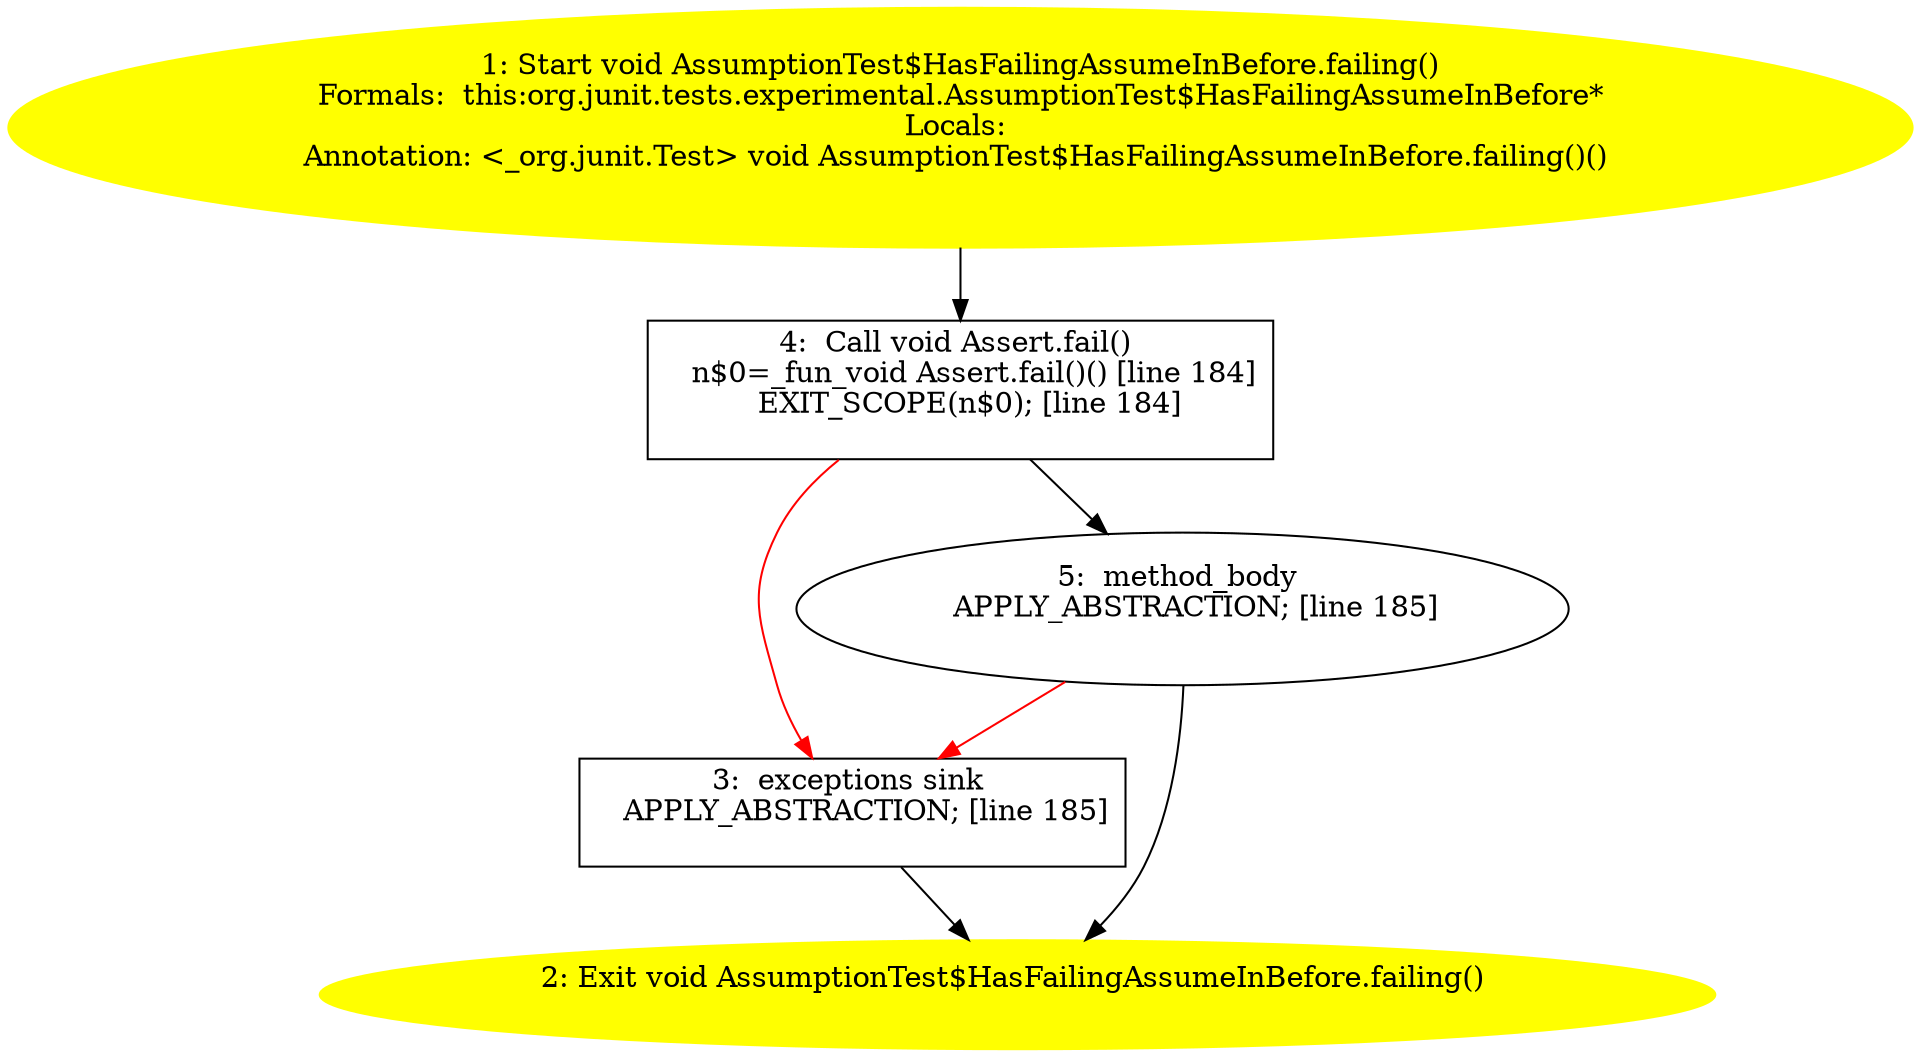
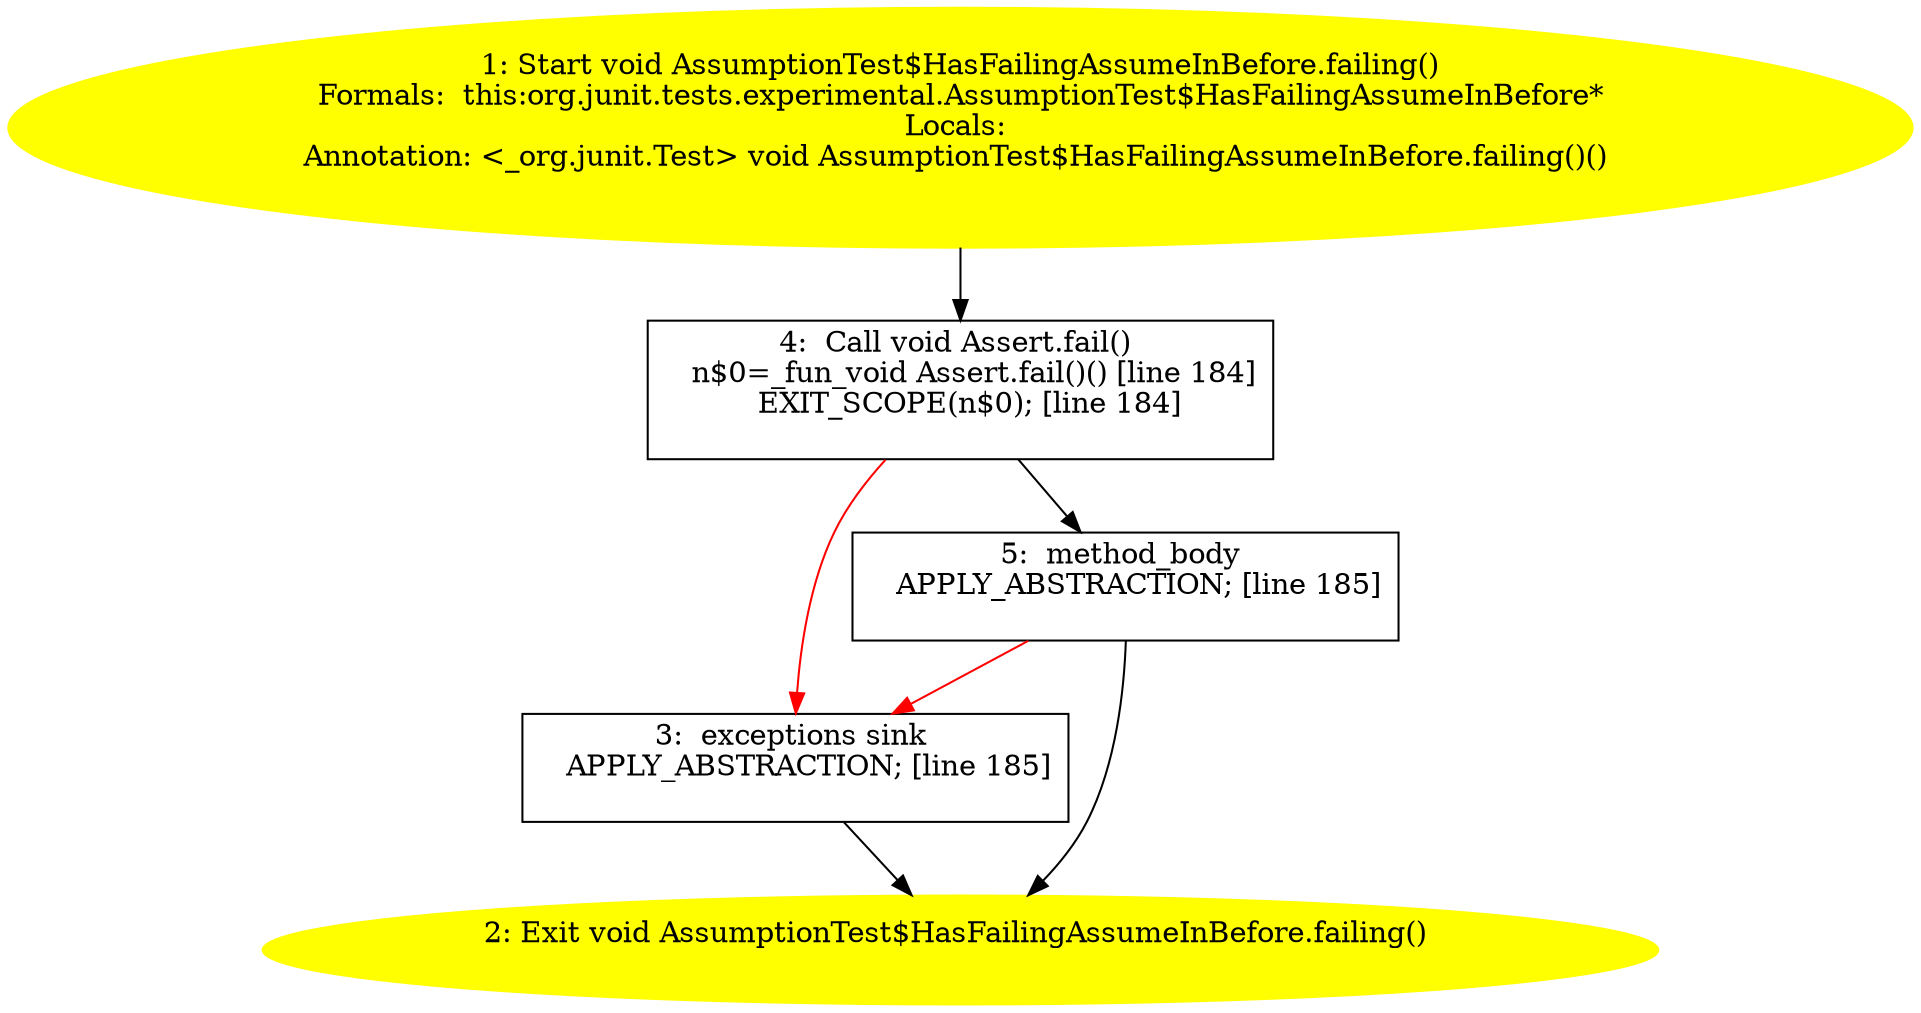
node "5:  method_body APPLY_ABSTRACTION; [line 185]": shape ellipse -> box
